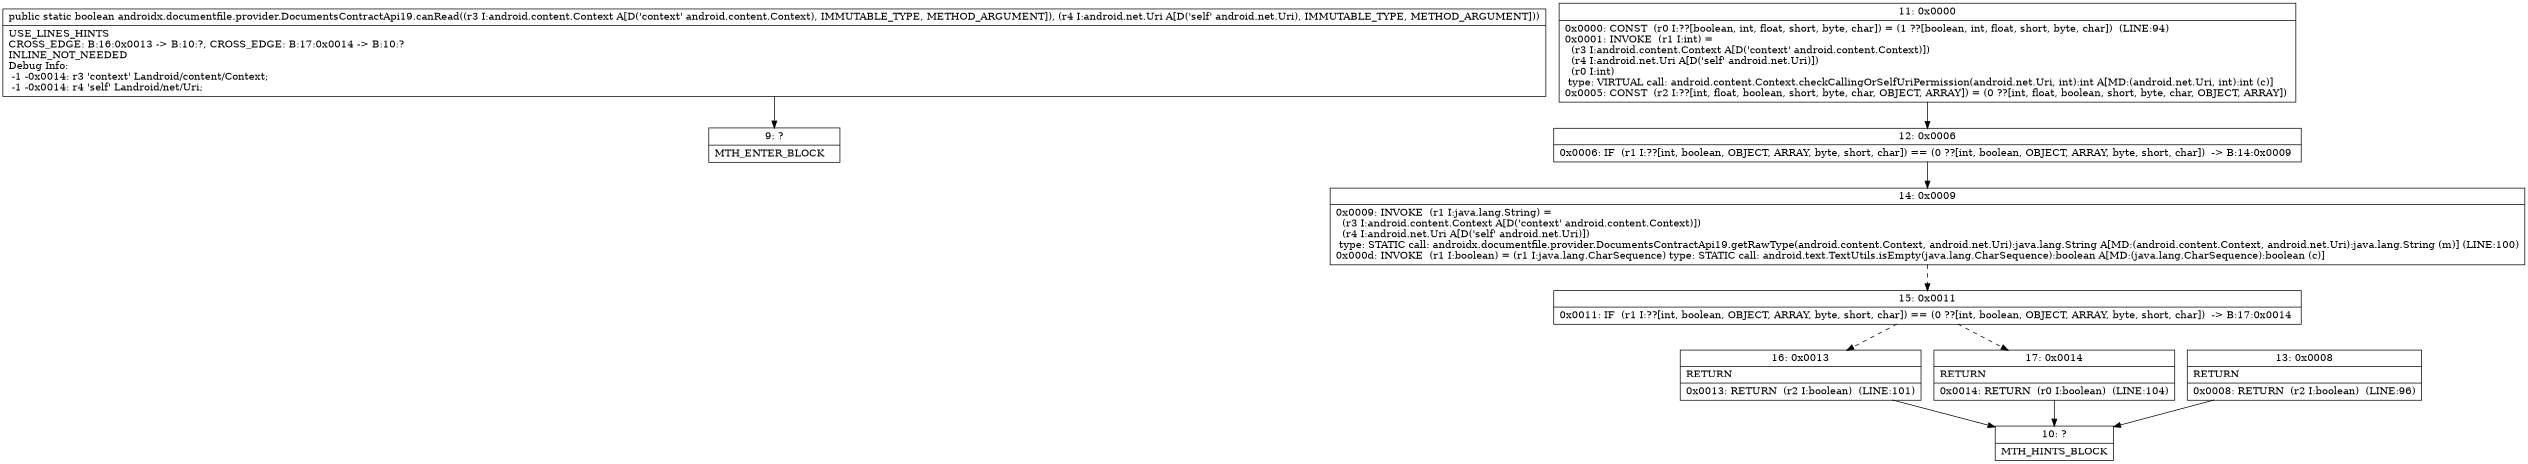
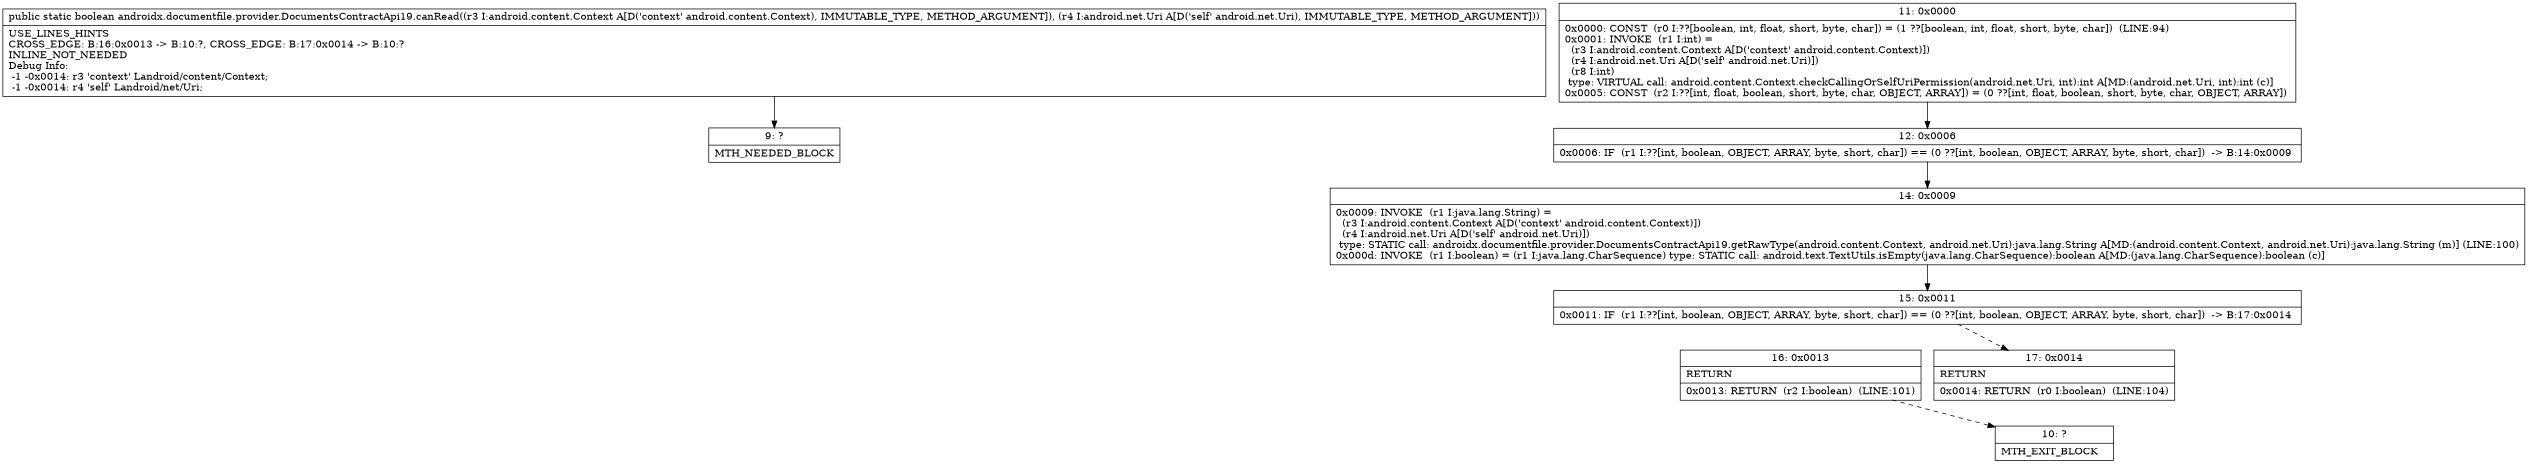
node "11: 0x0000": text "(r0 I:int)" -> "(r8 I:int)"
node "9: ?": text "MTH_ENTER_BLOCK" -> "MTH_NEEDED_BLOCK"
edge "14: 0x0009" -> "15: 0x0011": style dashed -> solid
edge "15: 0x0011" -> "16: 0x0013": removed
node "13: 0x0008": removed
edge "17: 0x0014" -> "10: ?": removed
edge "16: 0x0013" -> "10: ?": style solid -> dashed
node "10: ?": text "MTH_HINTS_BLOCK" -> "MTH_EXIT_BLOCK"
